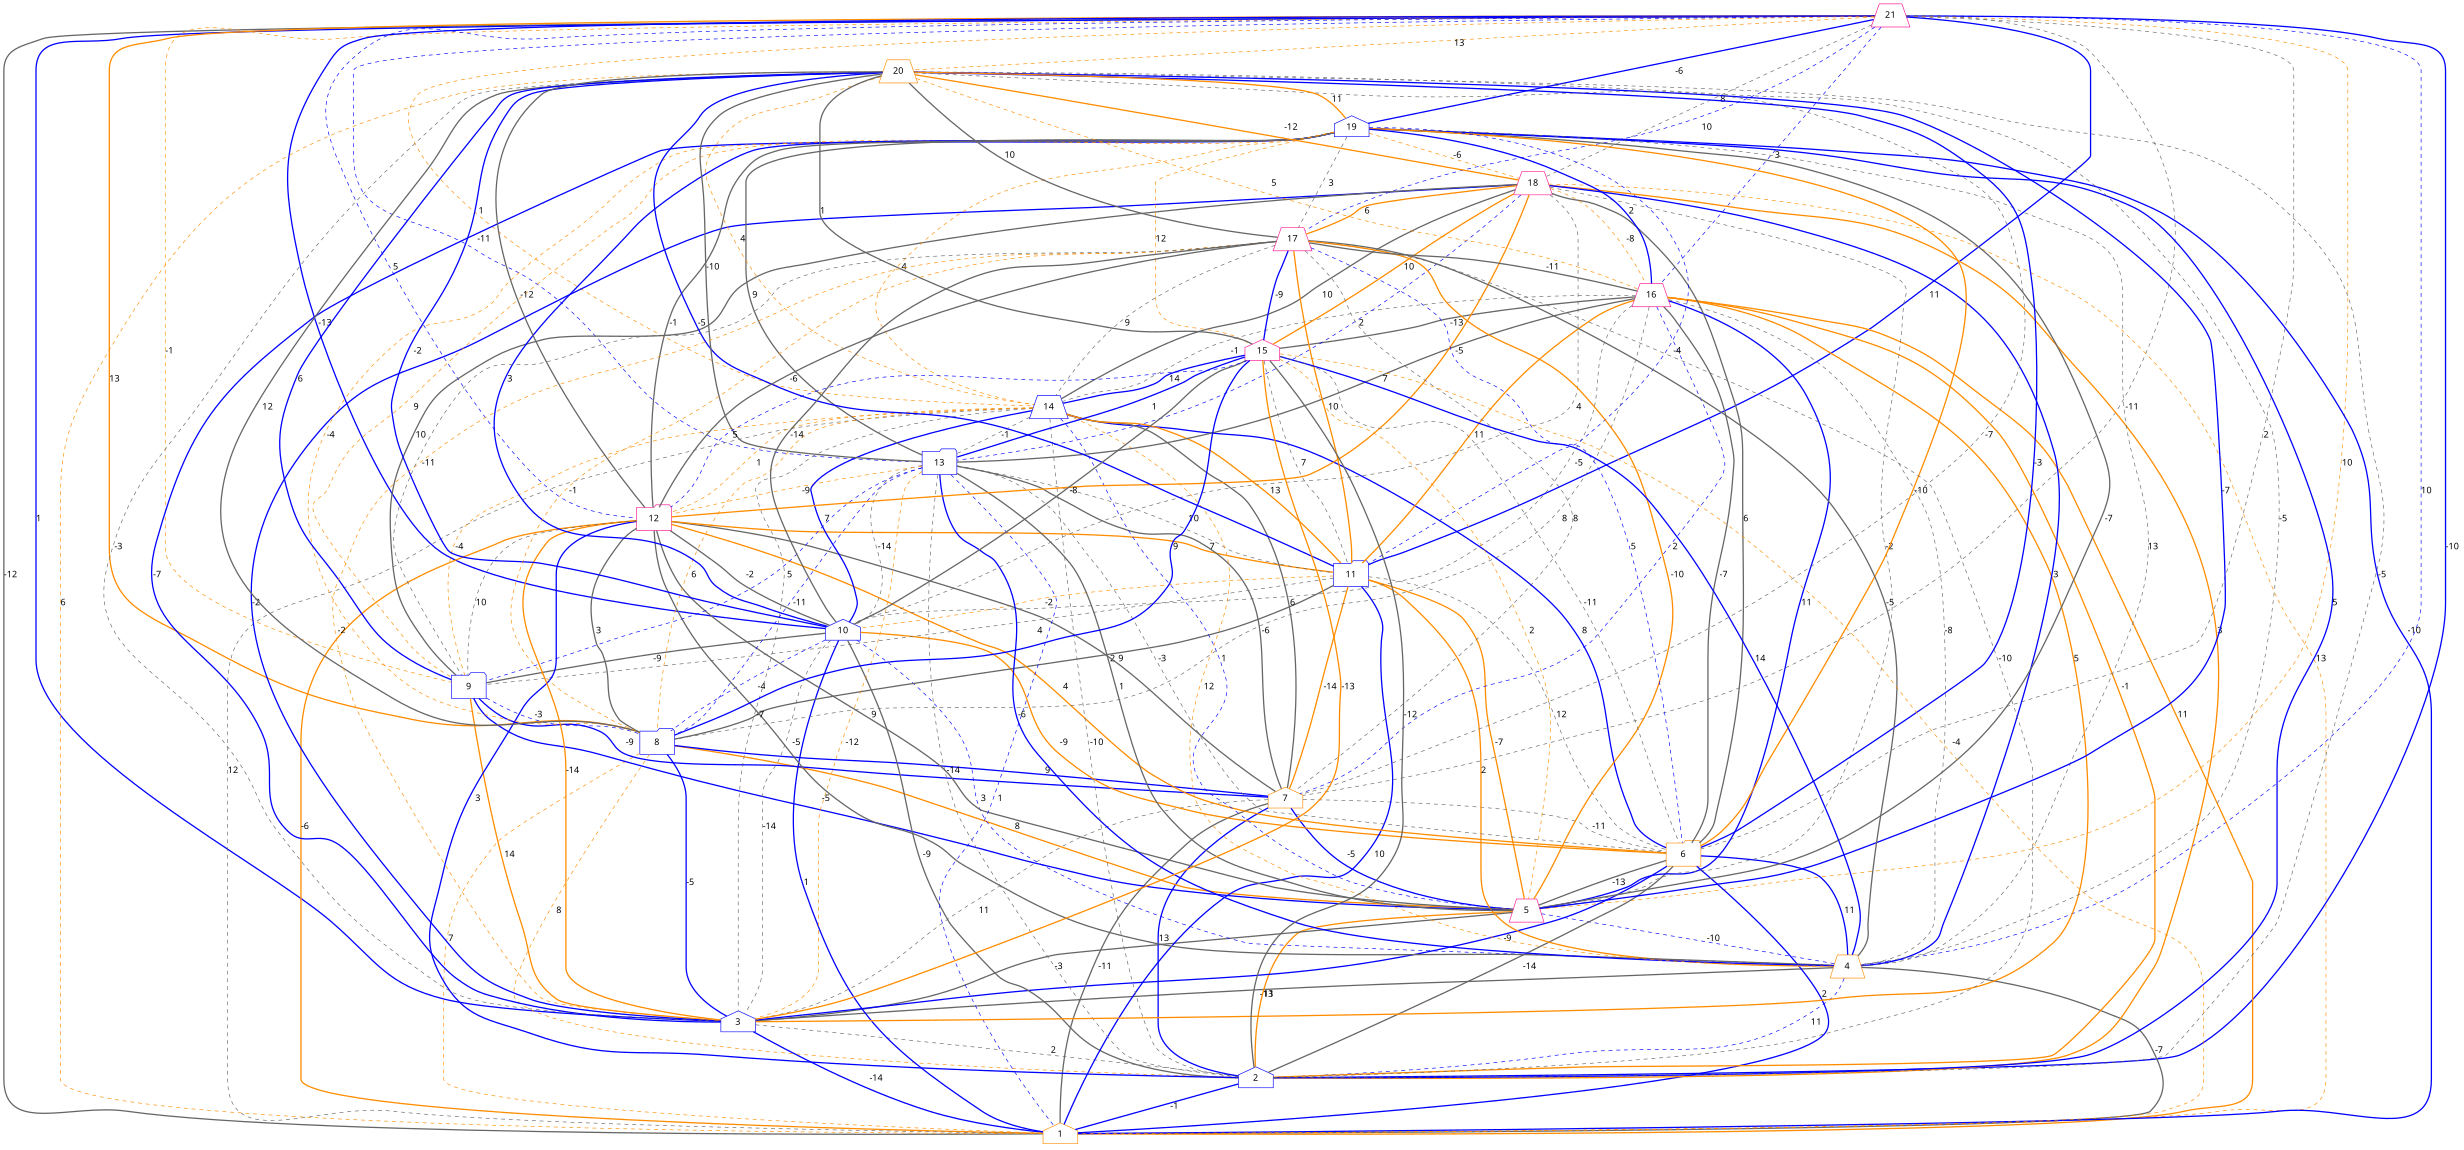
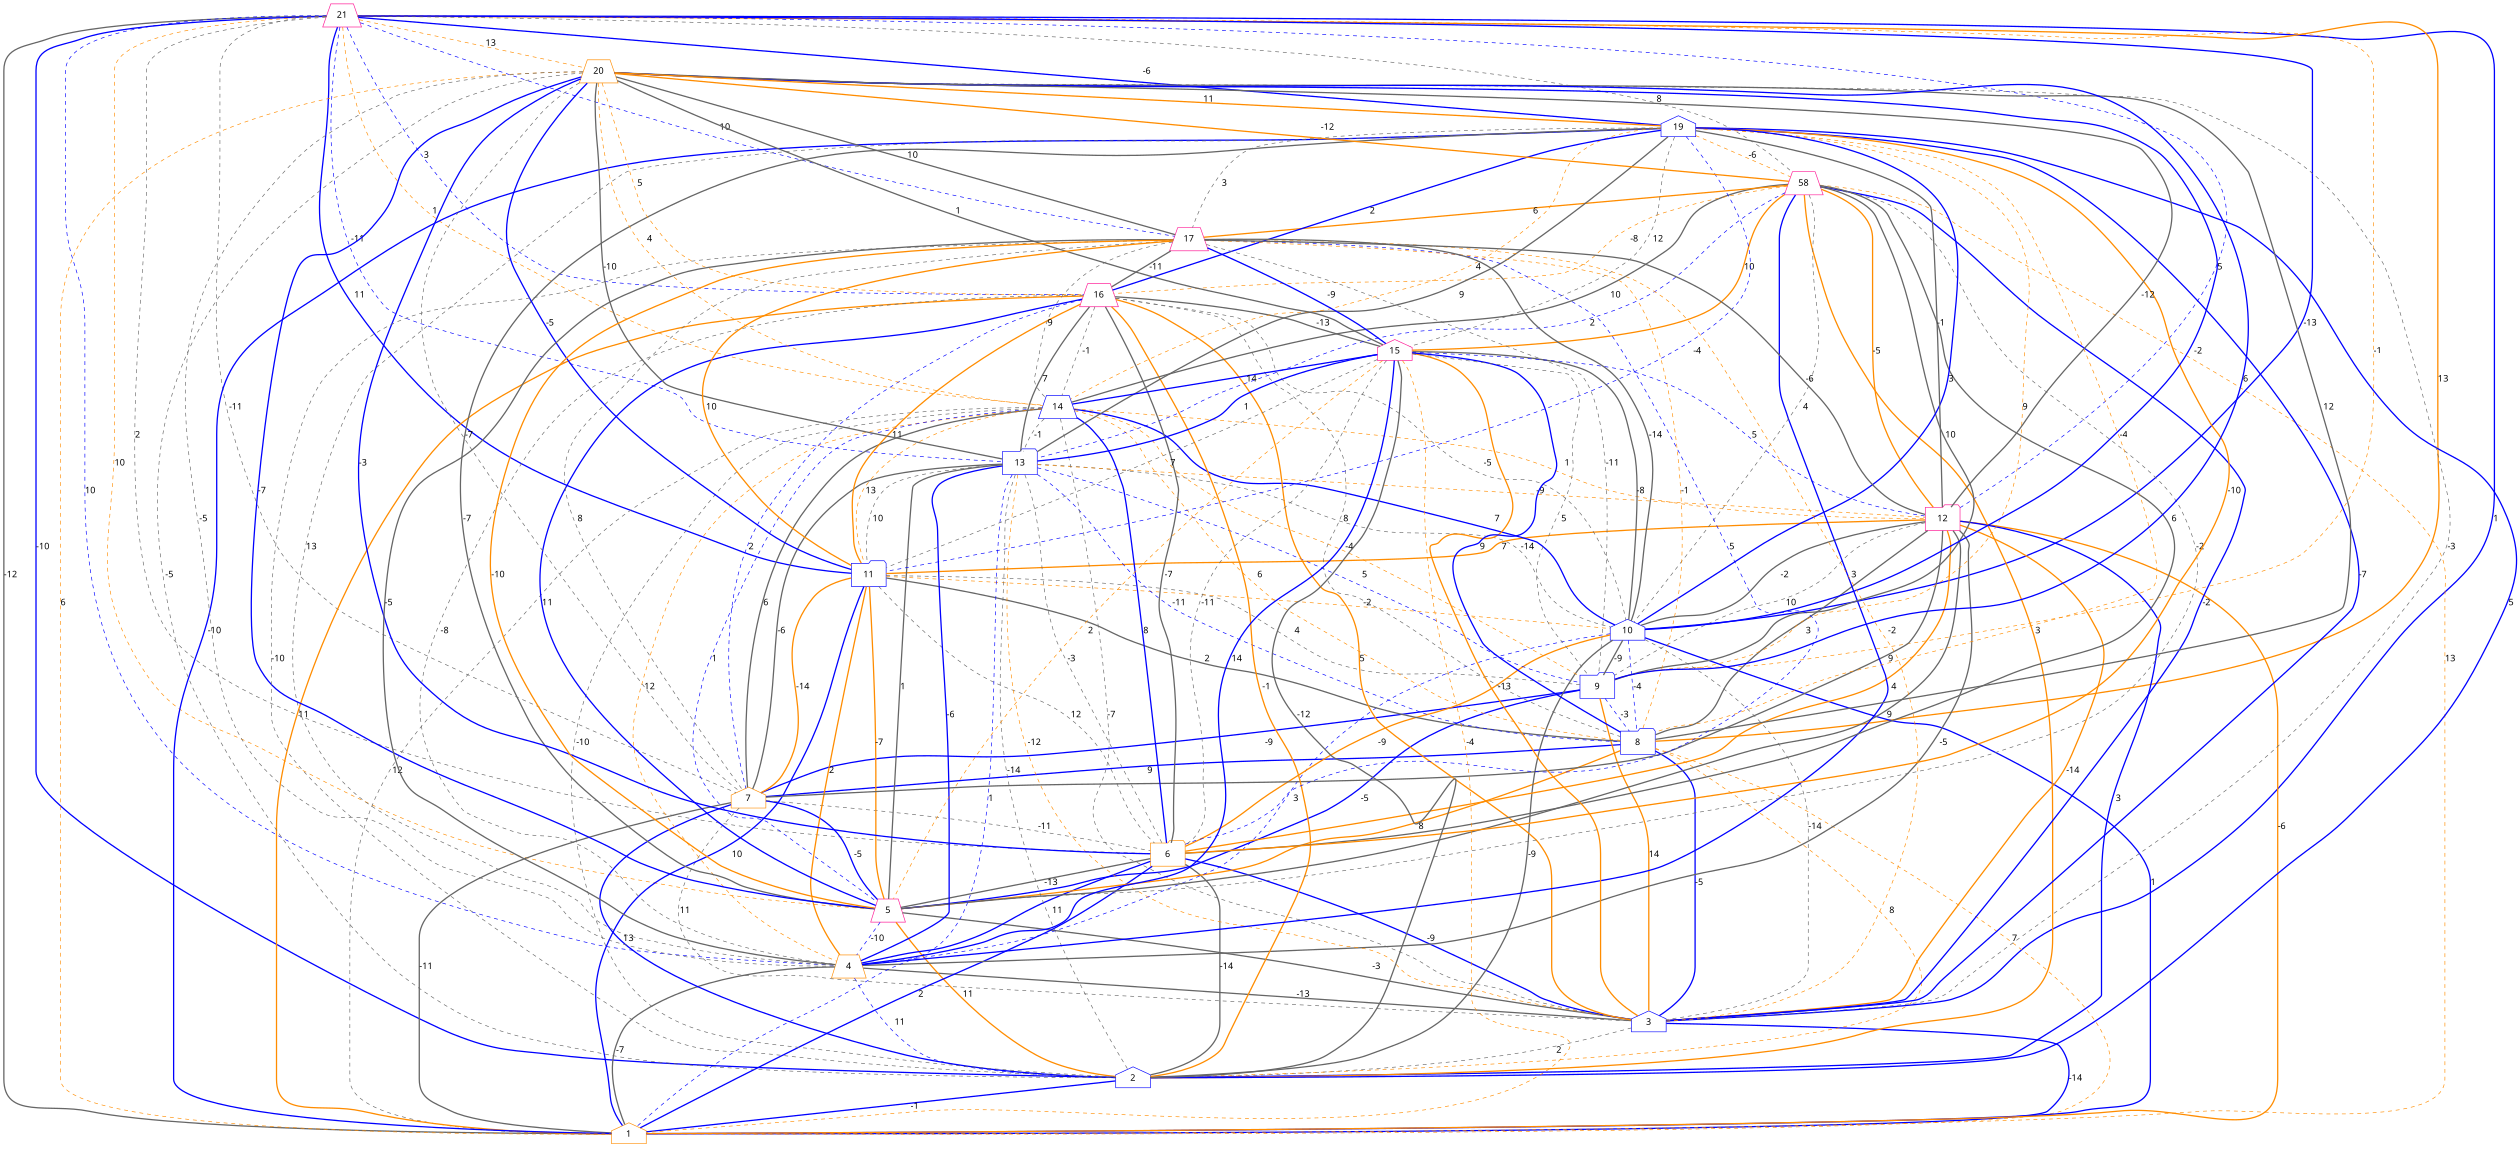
node "18": label "18" -> "58"
edge "19" -- "15": color darkorange -> gray40
edge "15" -- "9": added, label "5"
edge "14" -- "11": style bold -> dashed
